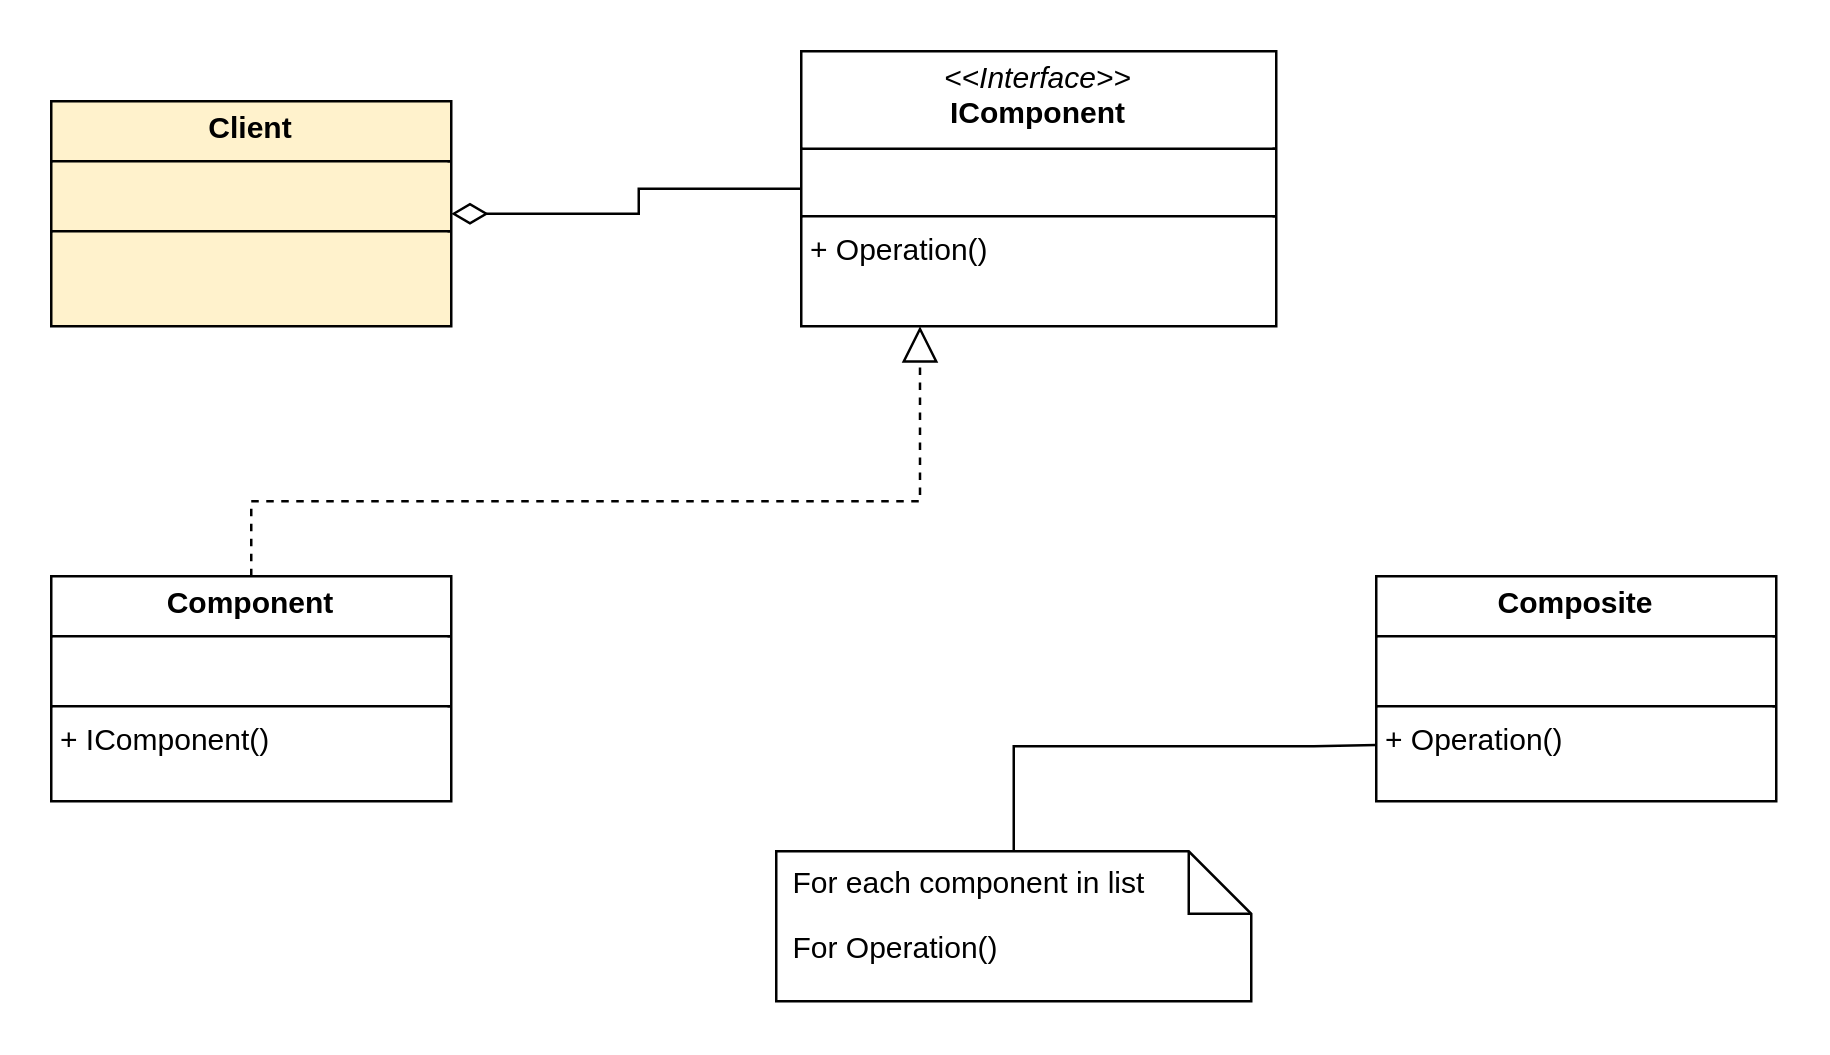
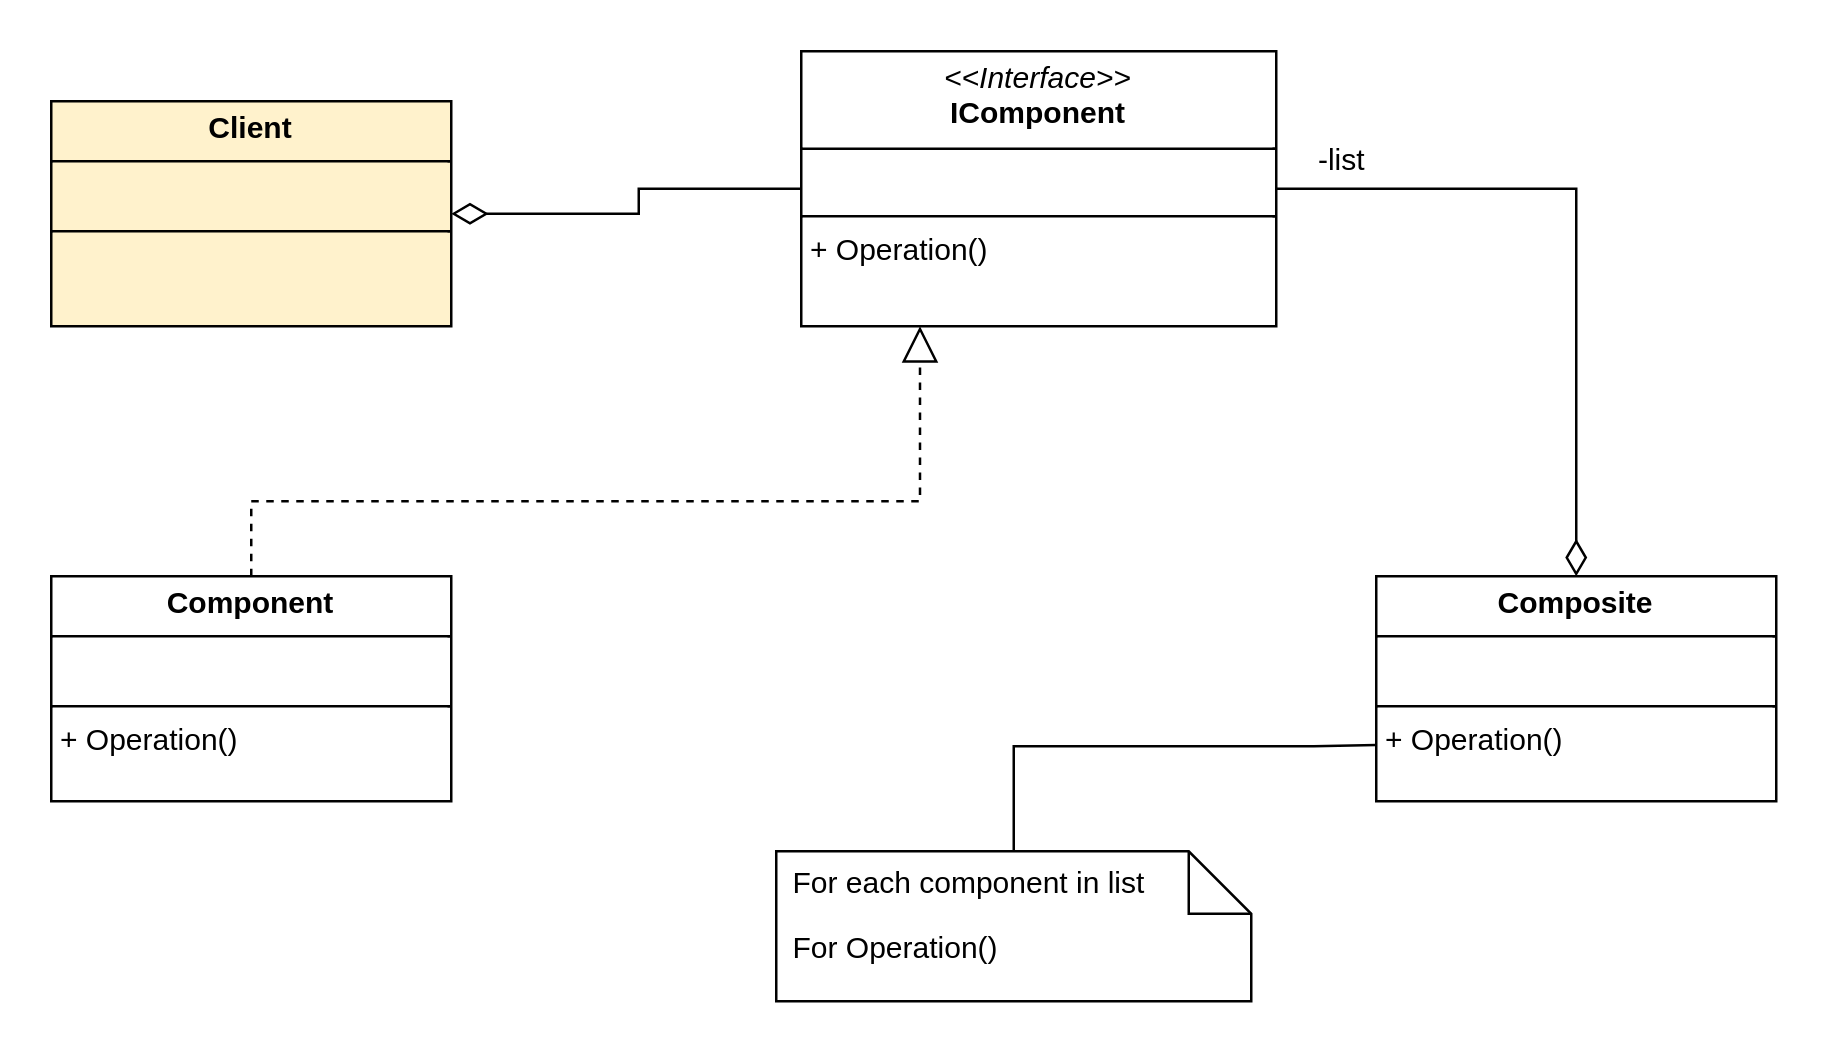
node "-list": added
edge "<<Interface>> IComponent + Operation()" -> "Composite + Operation()": added
node "Component + IComponent()": label "Component + IComponent()" -> "Component + Operation()"
